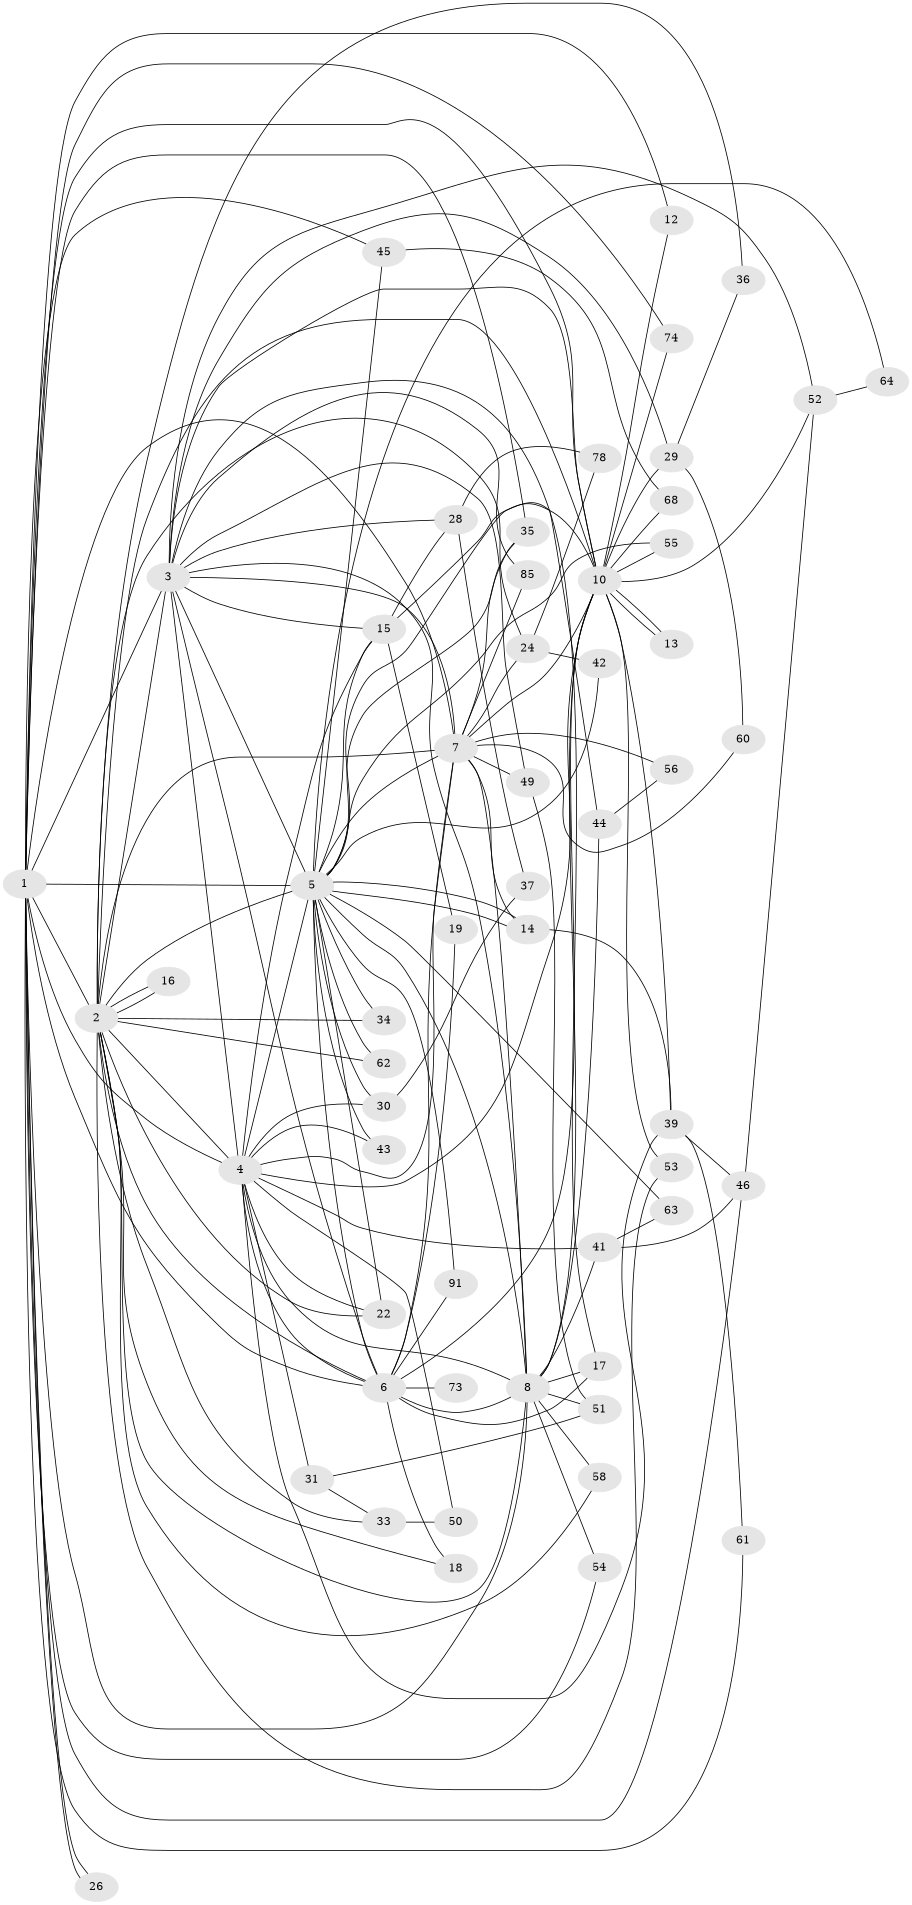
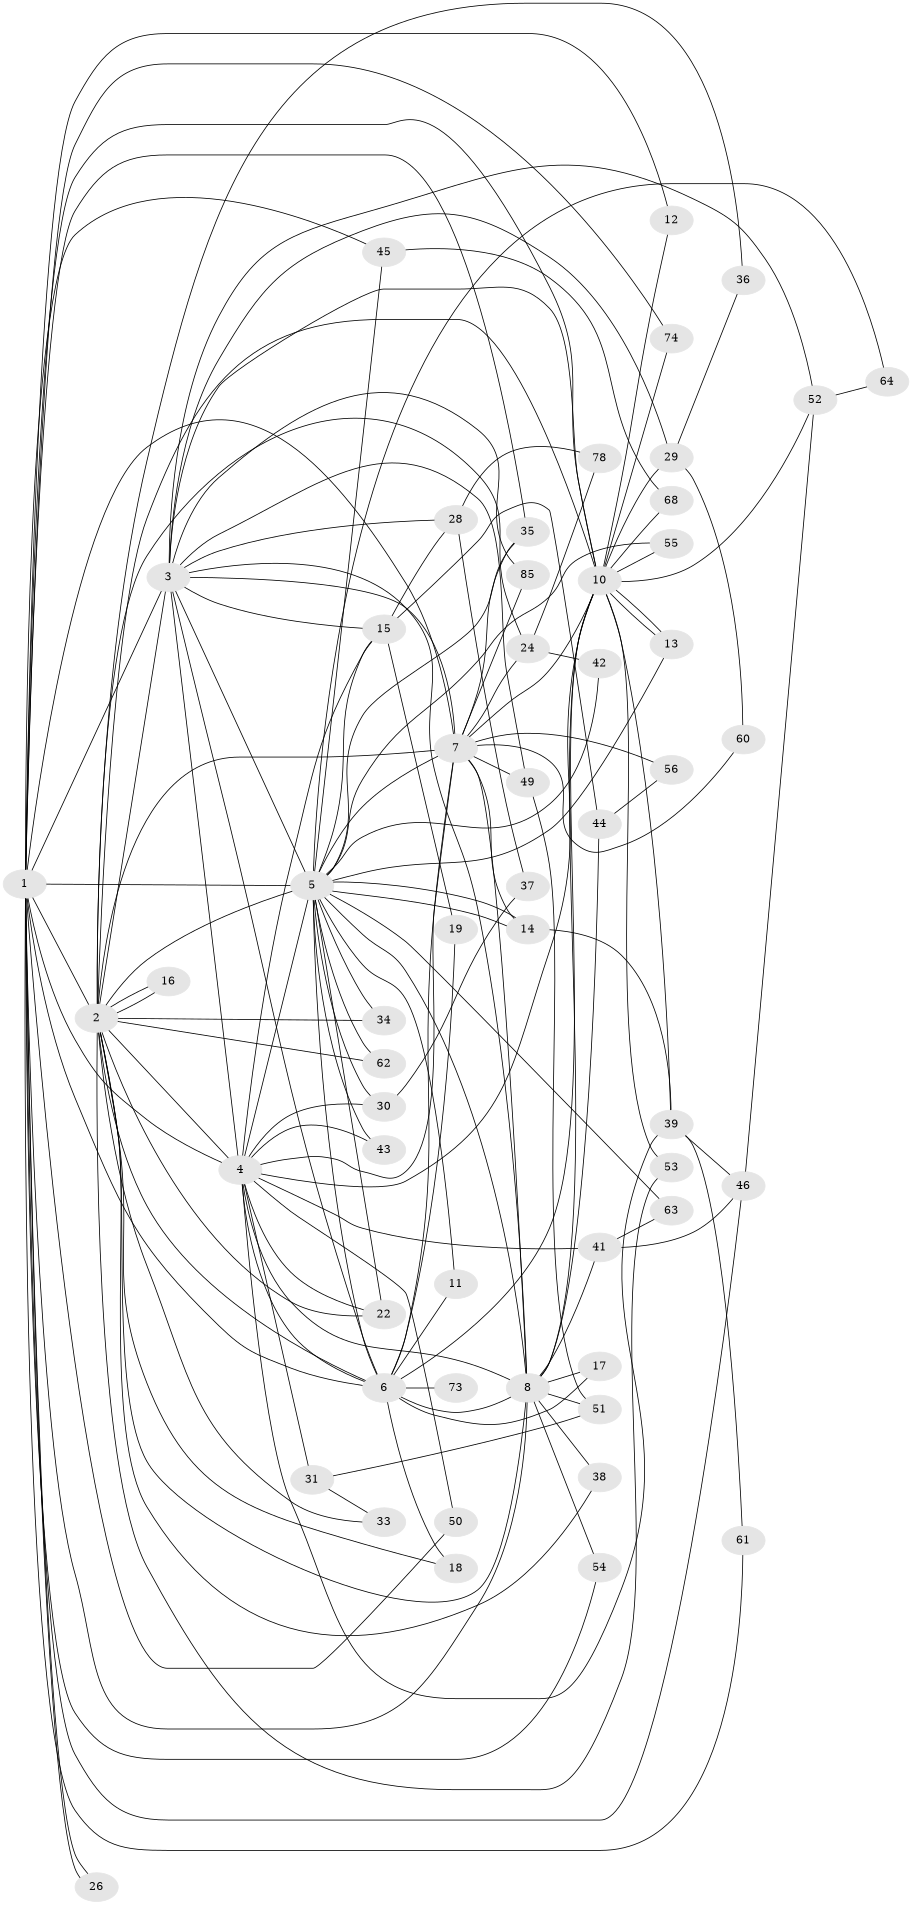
edge "10" -- "5": now "13" -- "5"
edge "3" -- "17": removed
node "91": label "91" -> "11"
node "58": label "58" -> "38"
edge "33" -- "50": now "1" -- "50"
